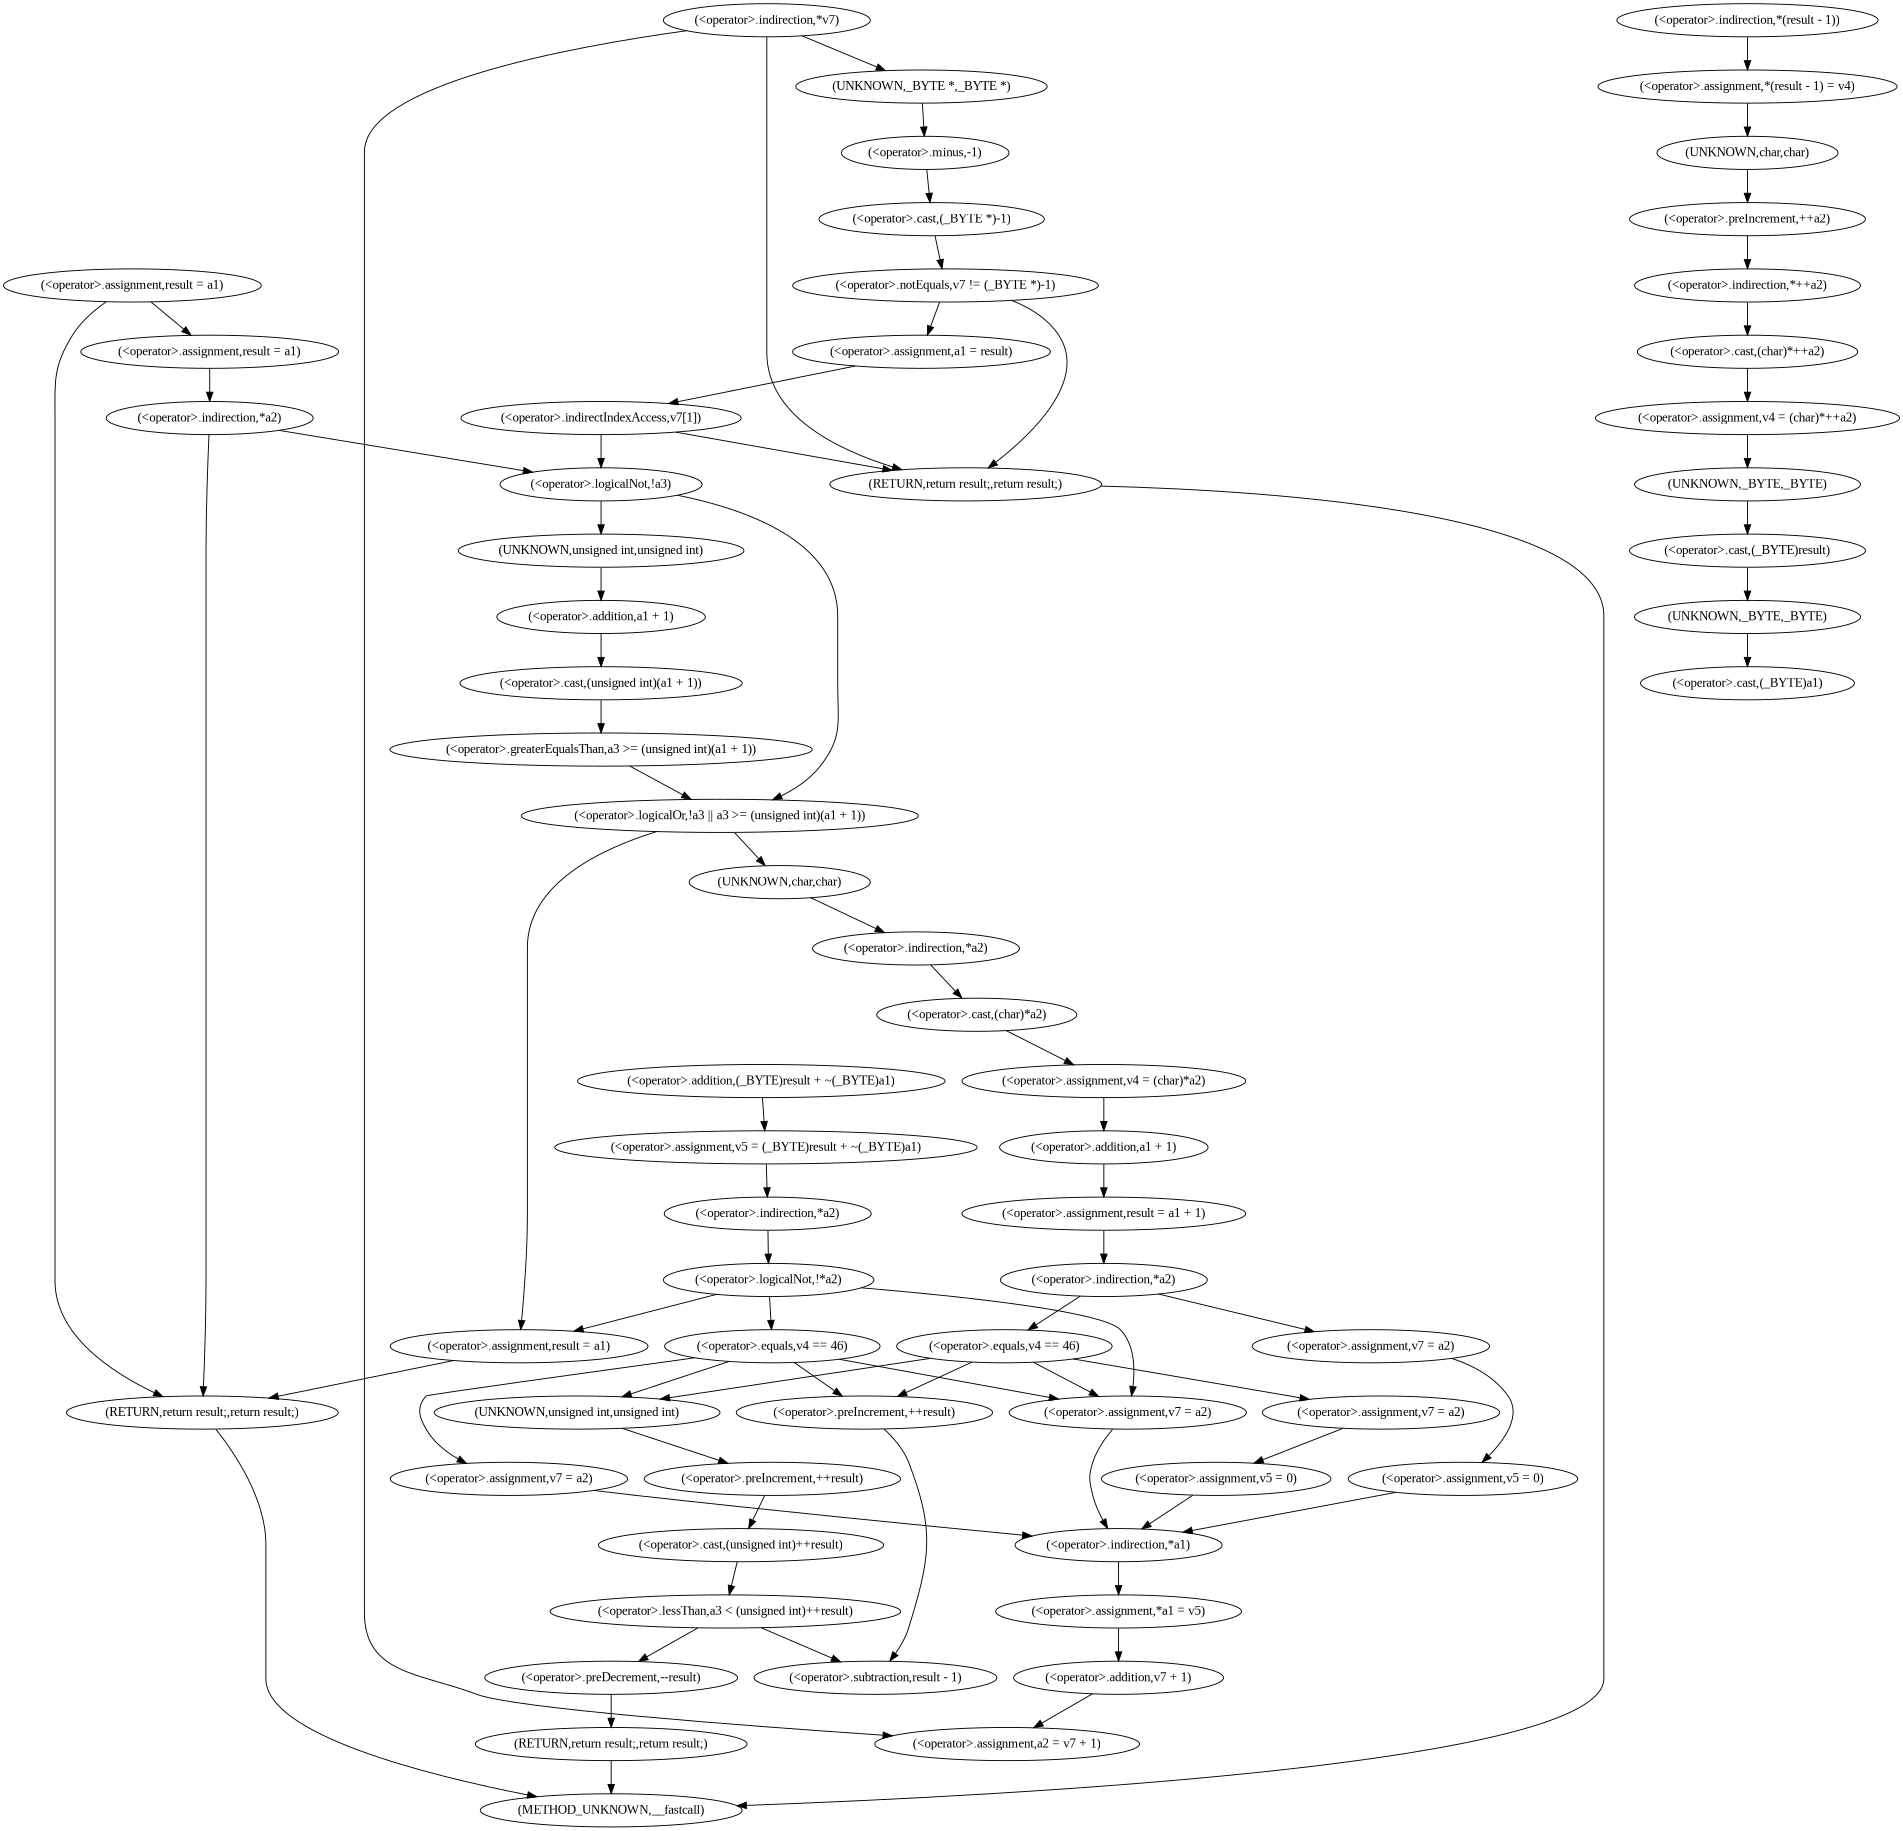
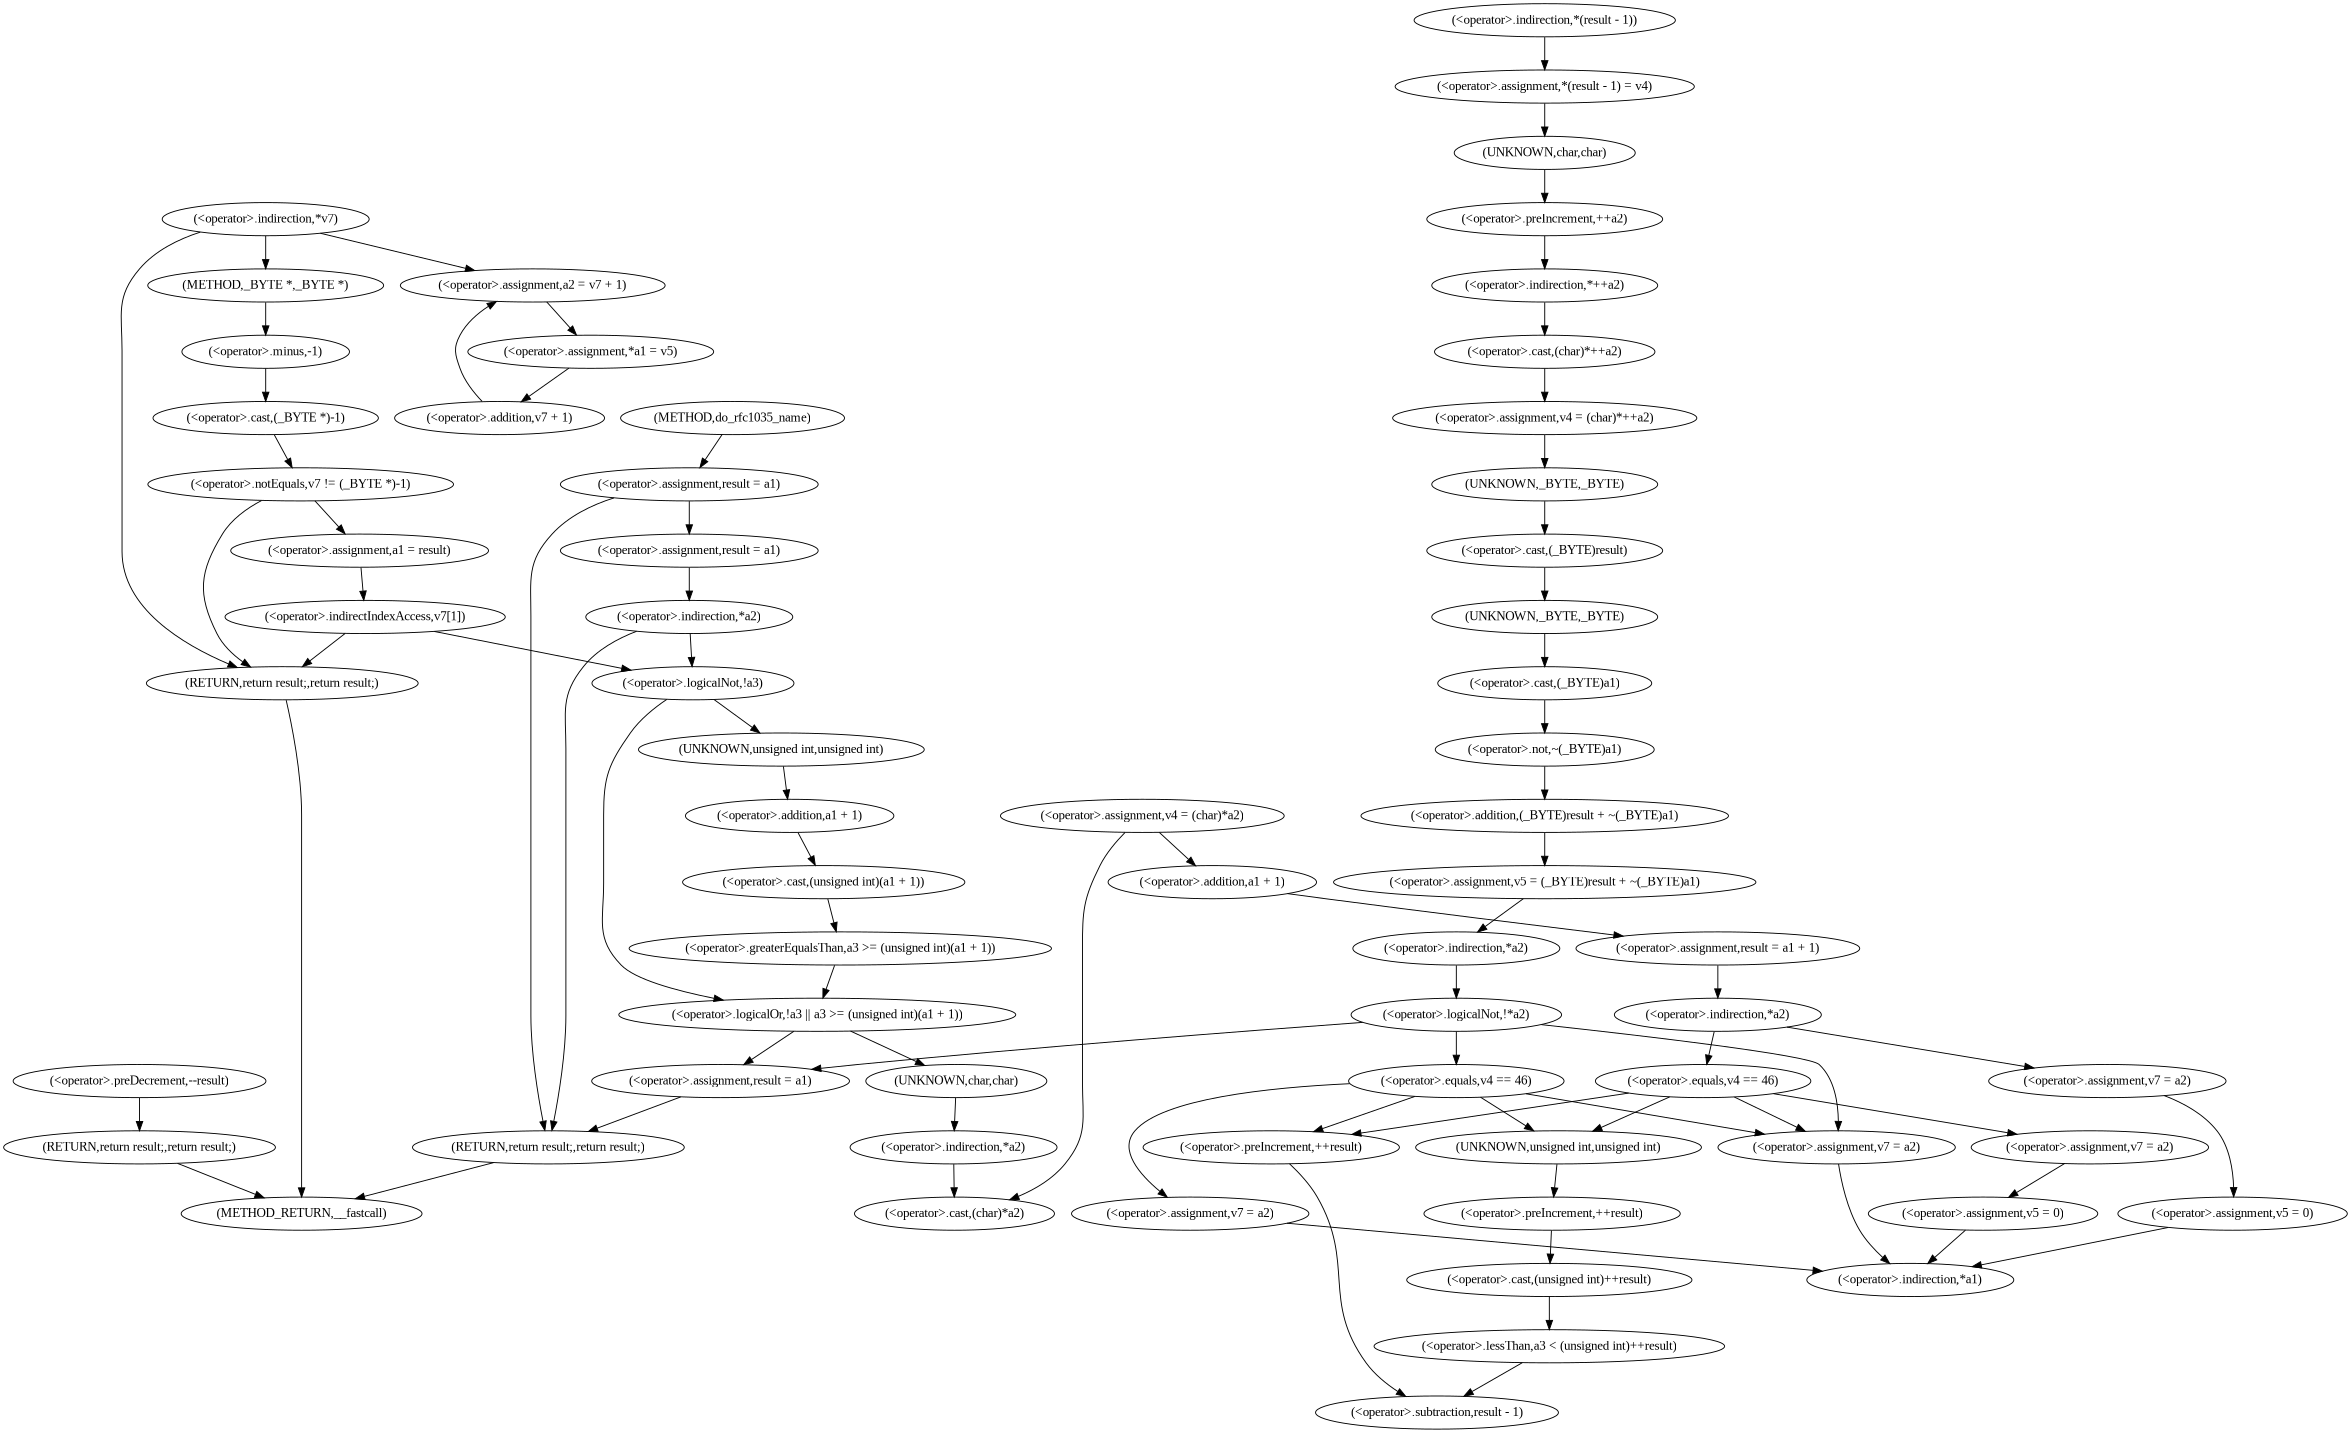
node "(UNKNOWN,_BYTE *,_BYTE *)": label "(UNKNOWN,_BYTE *,_BYTE *)" -> "(METHOD,_BYTE *,_BYTE *)"
node "(METHOD,do_rfc1035_name)": added
node "(<operator>.not,~(_BYTE)a1)": added
edge "(<operator>.cast,(char)*a2)" -> "(<operator>.assignment,v4 = (char)*a2)": reversed
edge "(<operator>.indirection,*a1)" -> "(<operator>.assignment,*a1 = v5)": now "(<operator>.assignment,a2 = v7 + 1)" -> "(<operator>.assignment,*a1 = v5)"
edge "(<operator>.lessThan,a3 < (unsigned int)++result)" -> "(<operator>.preDecrement,--result)": removed
node "(METHOD_UNKNOWN,__fastcall)": label "(METHOD_UNKNOWN,__fastcall)" -> "(METHOD_RETURN,__fastcall)"
